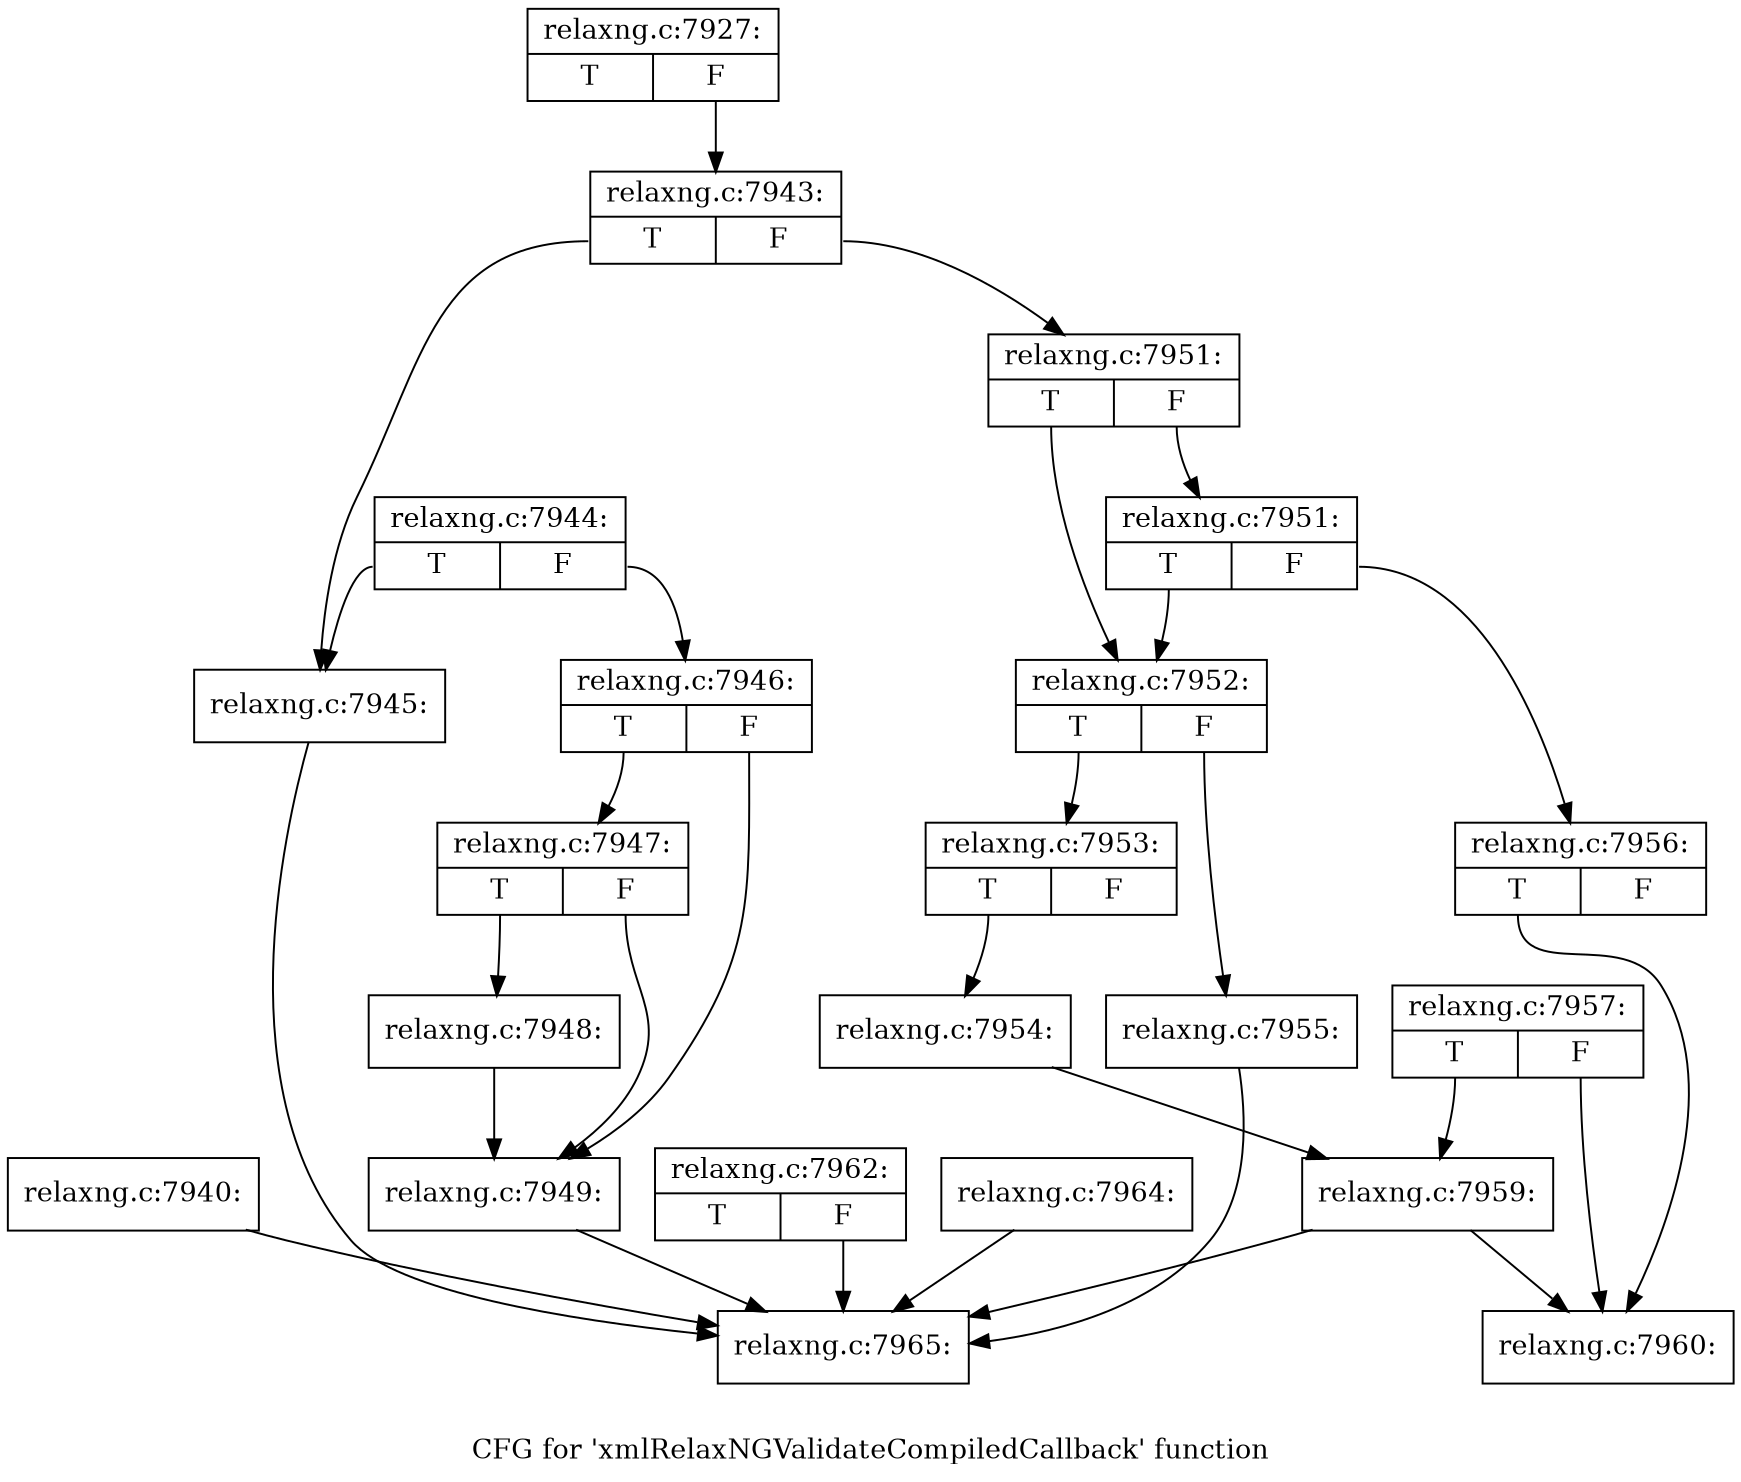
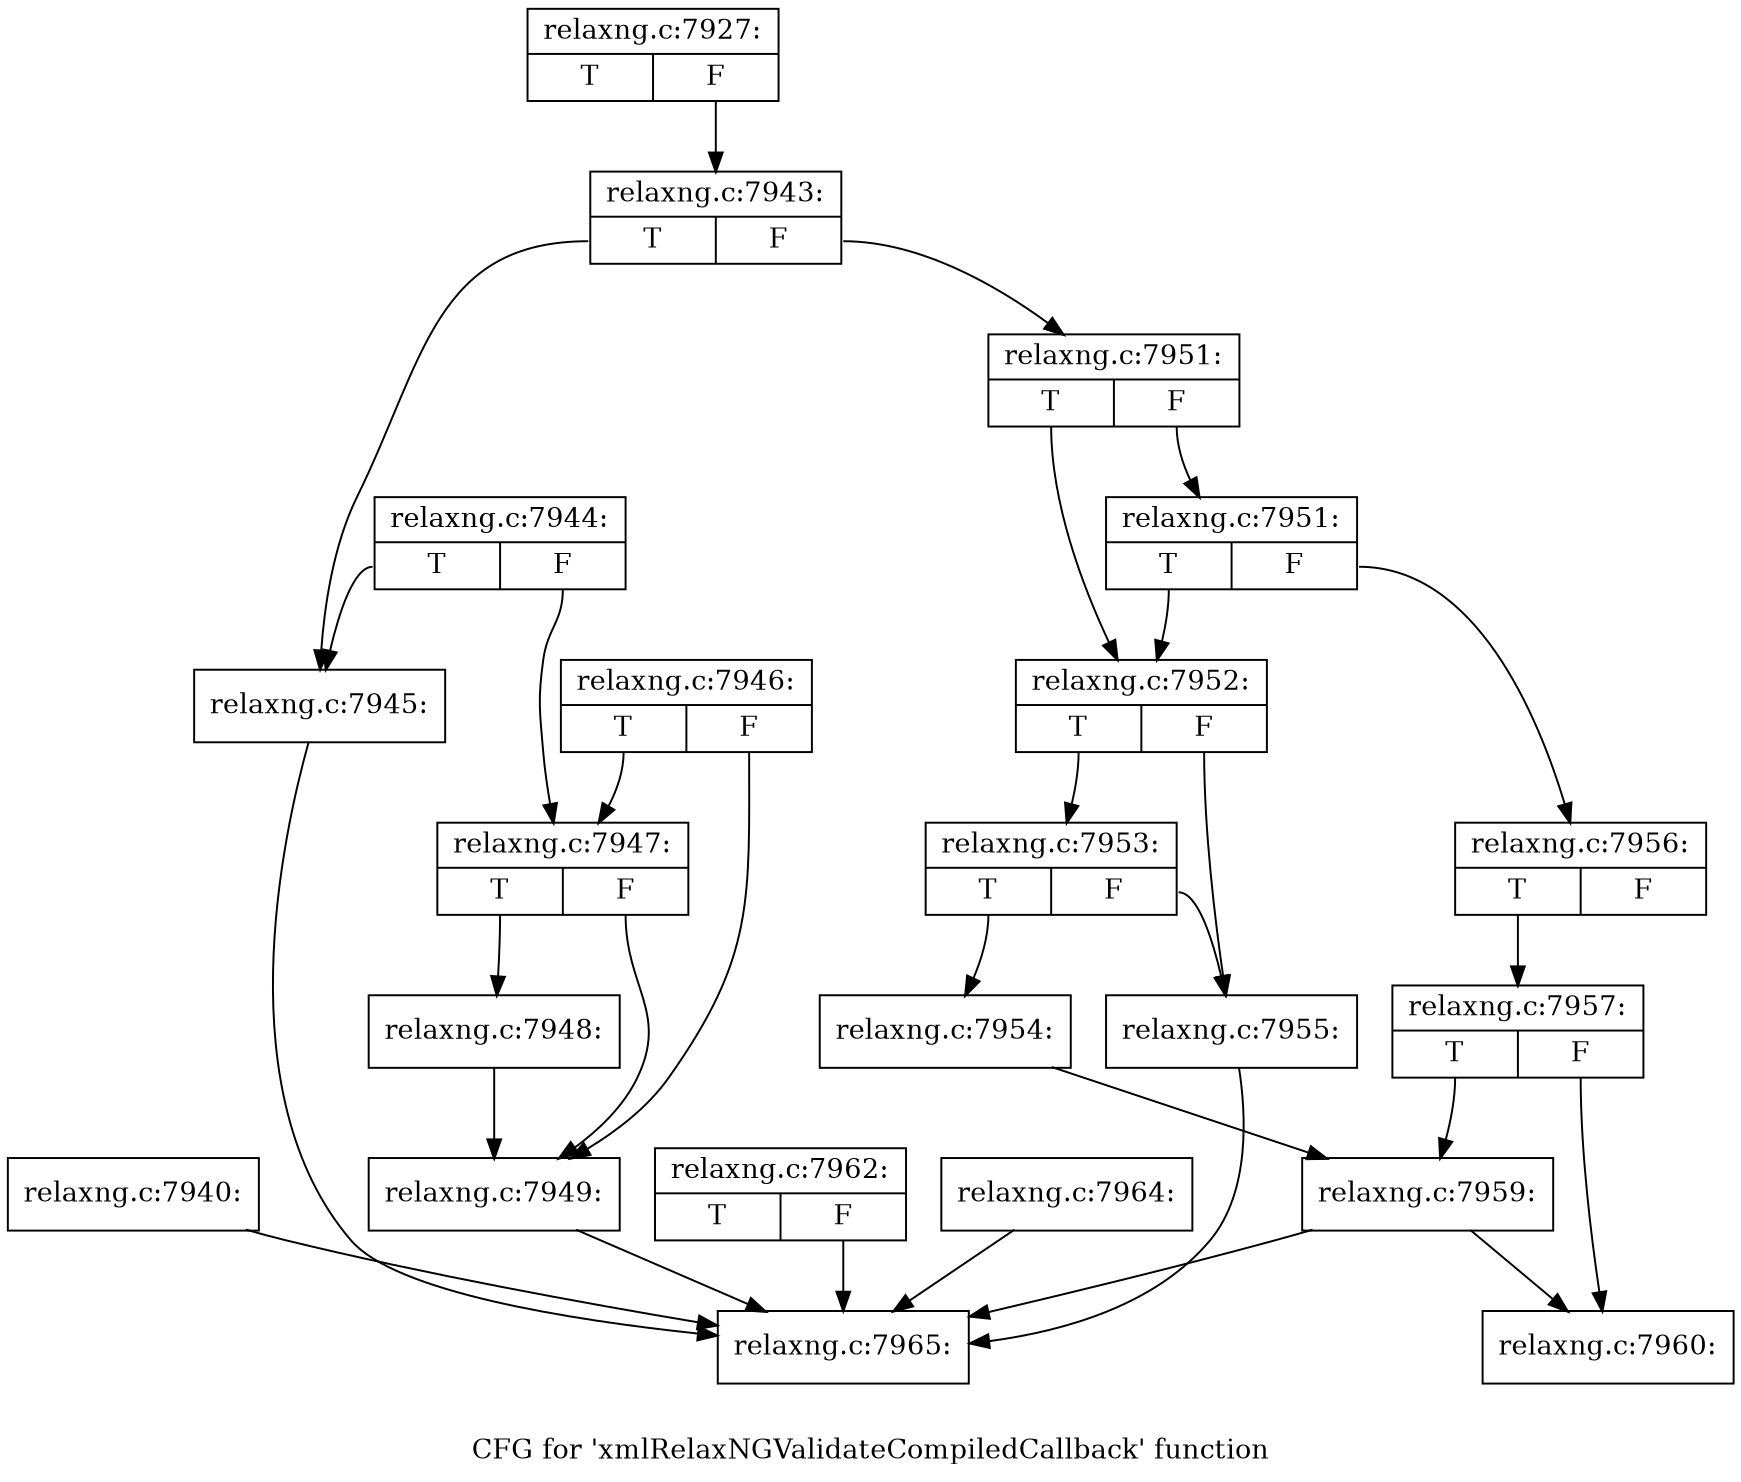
edge "relaxng.c:7944:" -> "relaxng.c:7946:": now "relaxng.c:7944:" -> "relaxng.c:7947:"
edge "relaxng.c:7953:" -> "relaxng.c:7955:": added
edge "relaxng.c:7956:" -> "relaxng.c:7960:": now "relaxng.c:7956:" -> "relaxng.c:7957:"
